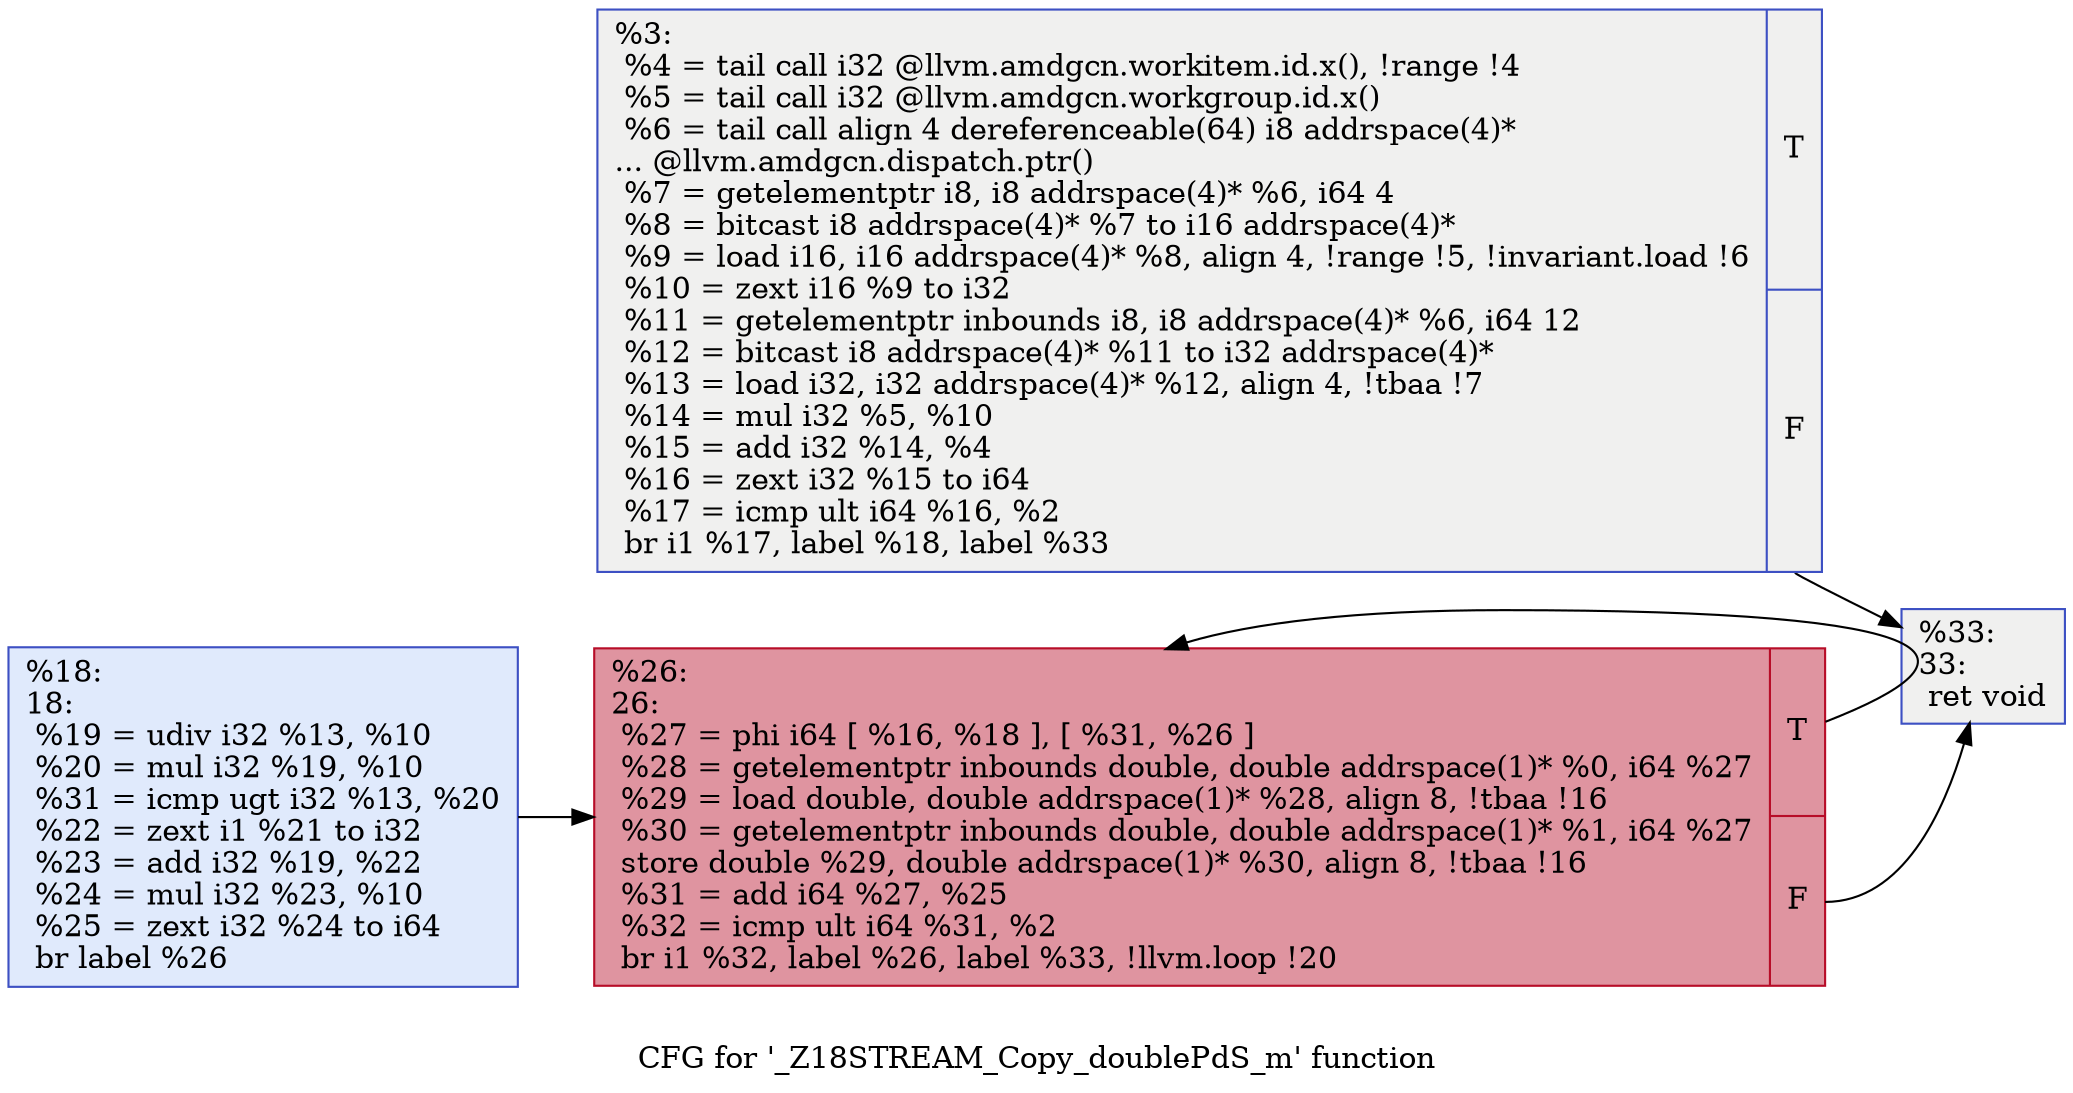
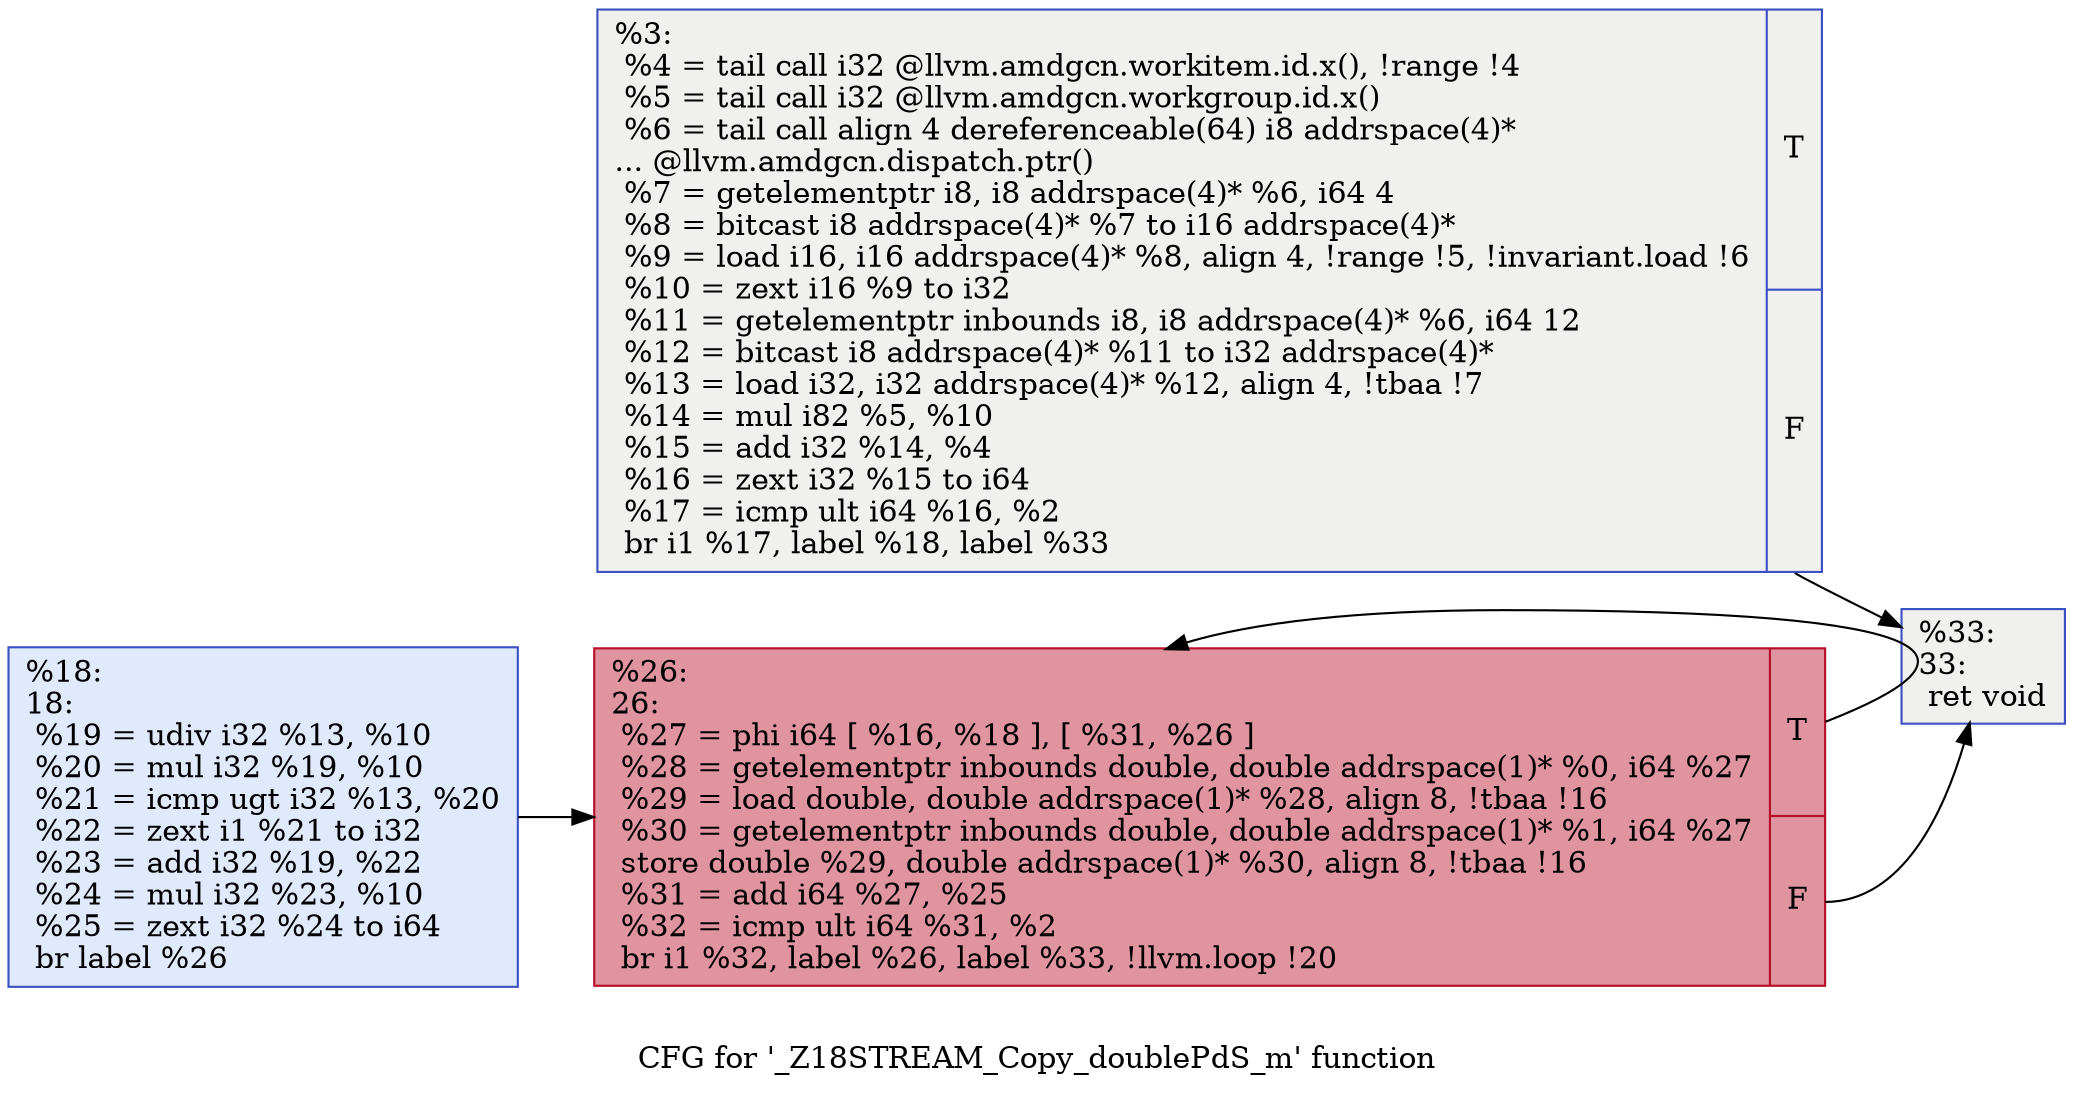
node "%3:": text "%14 = mul i32 %5, %10" -> "%14 = mul i82 %5, %10"
node "%18:": text "%31 = icmp ugt i32 %13, %20" -> "%21 = icmp ugt i32 %13, %20"
